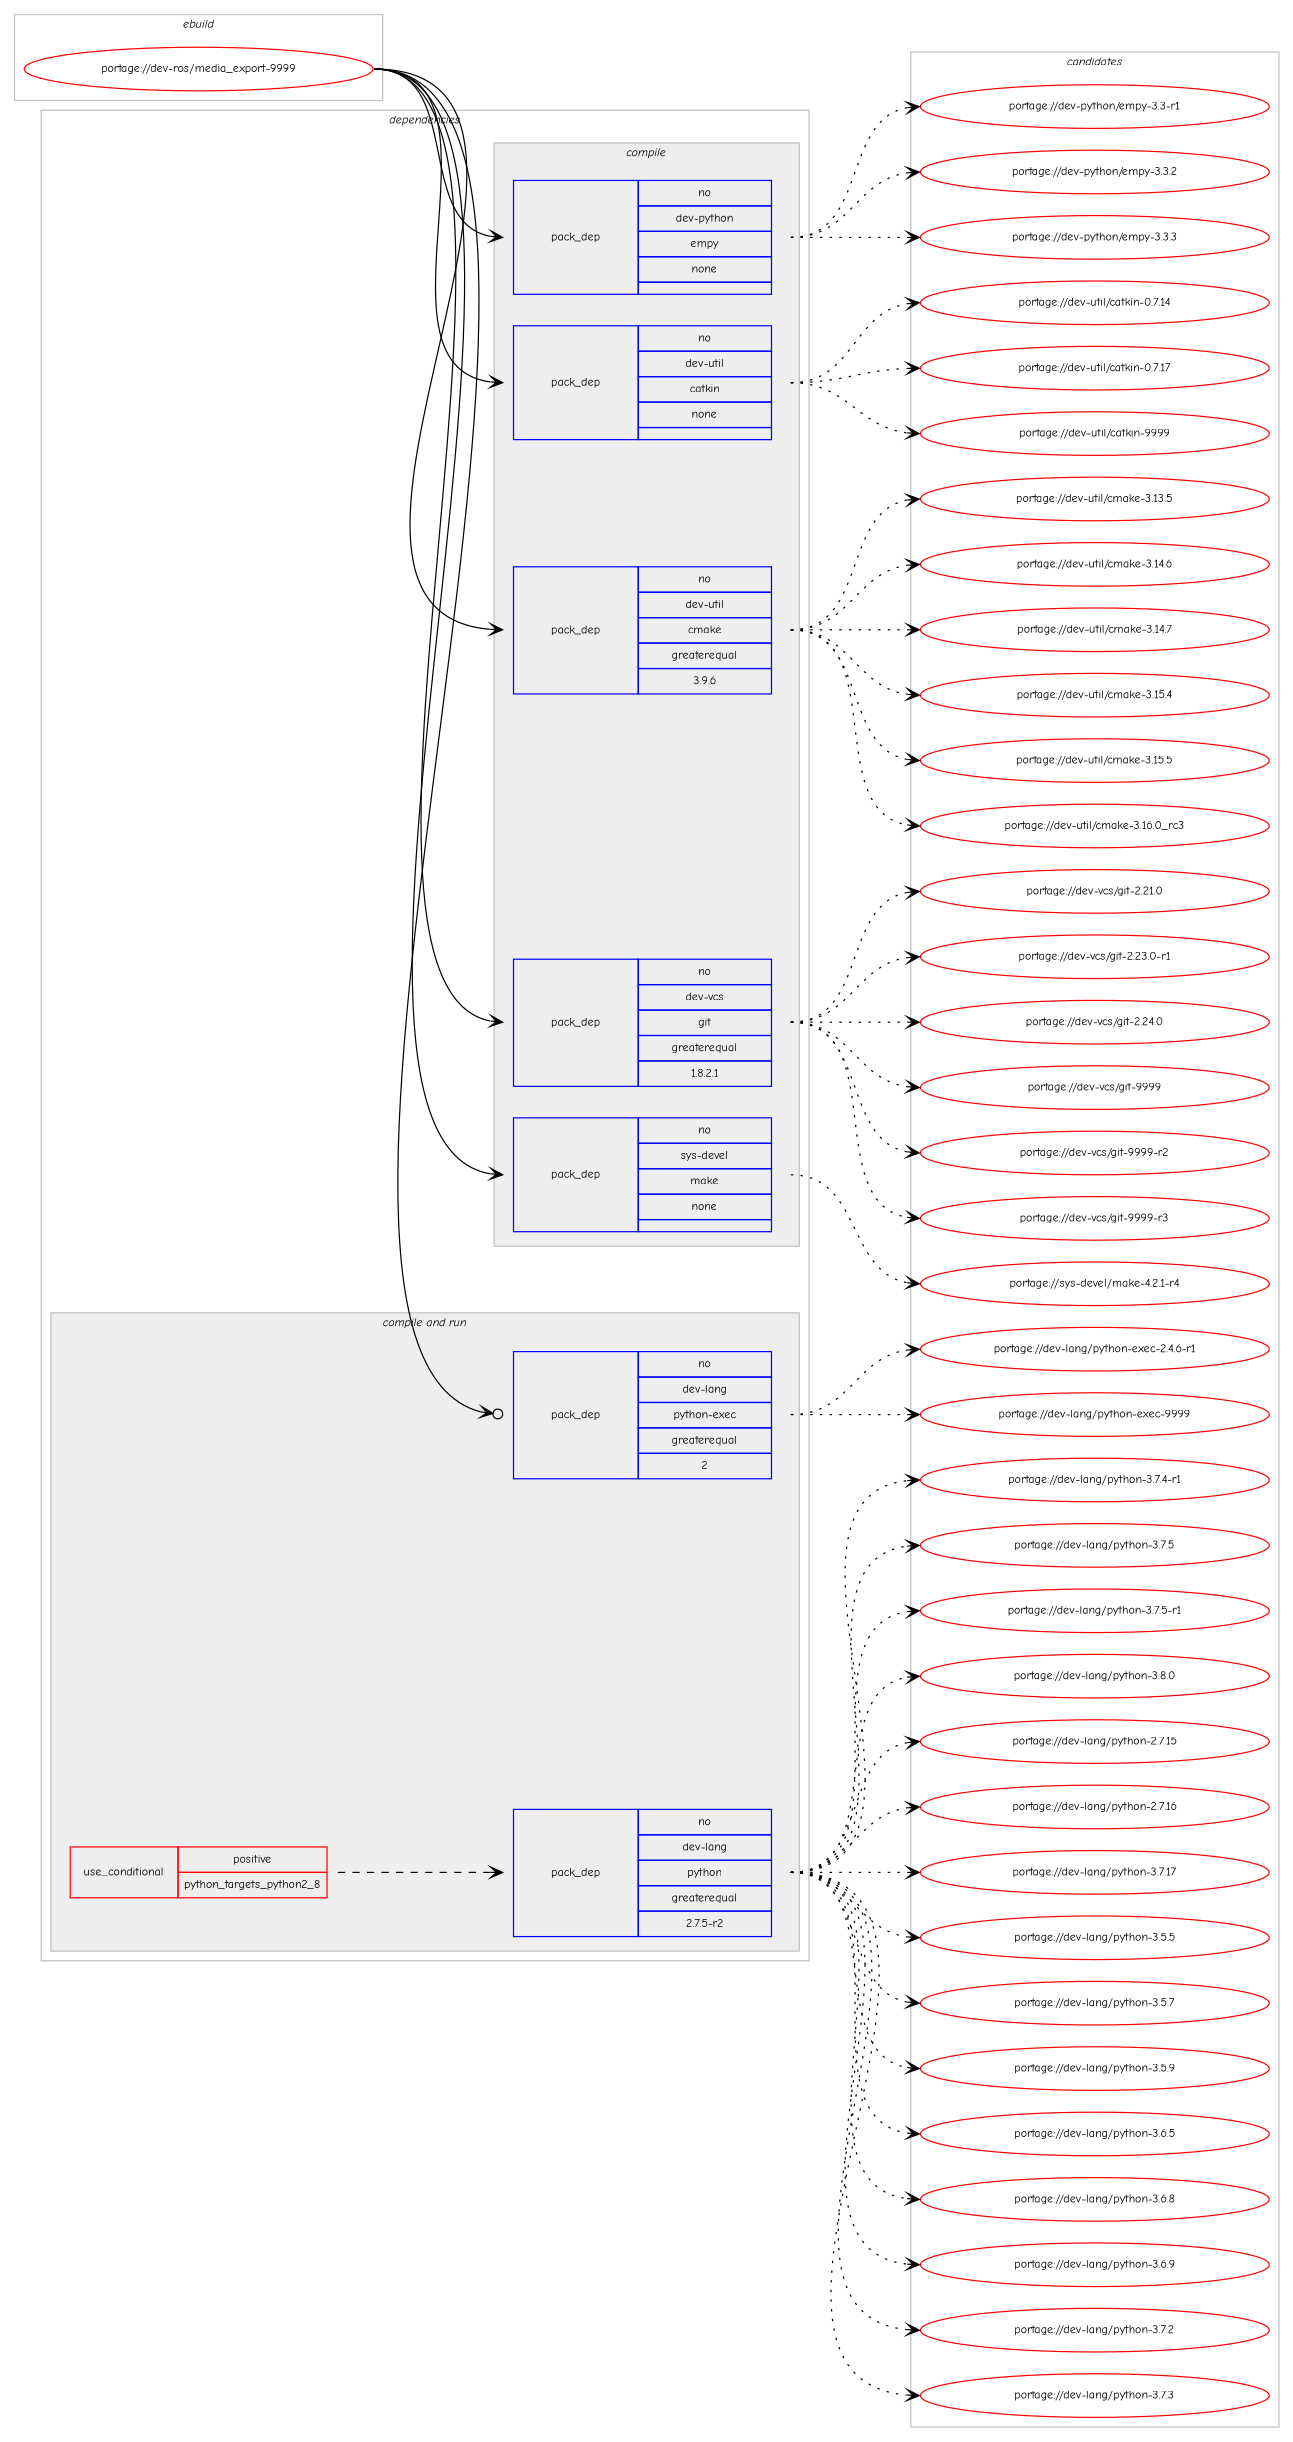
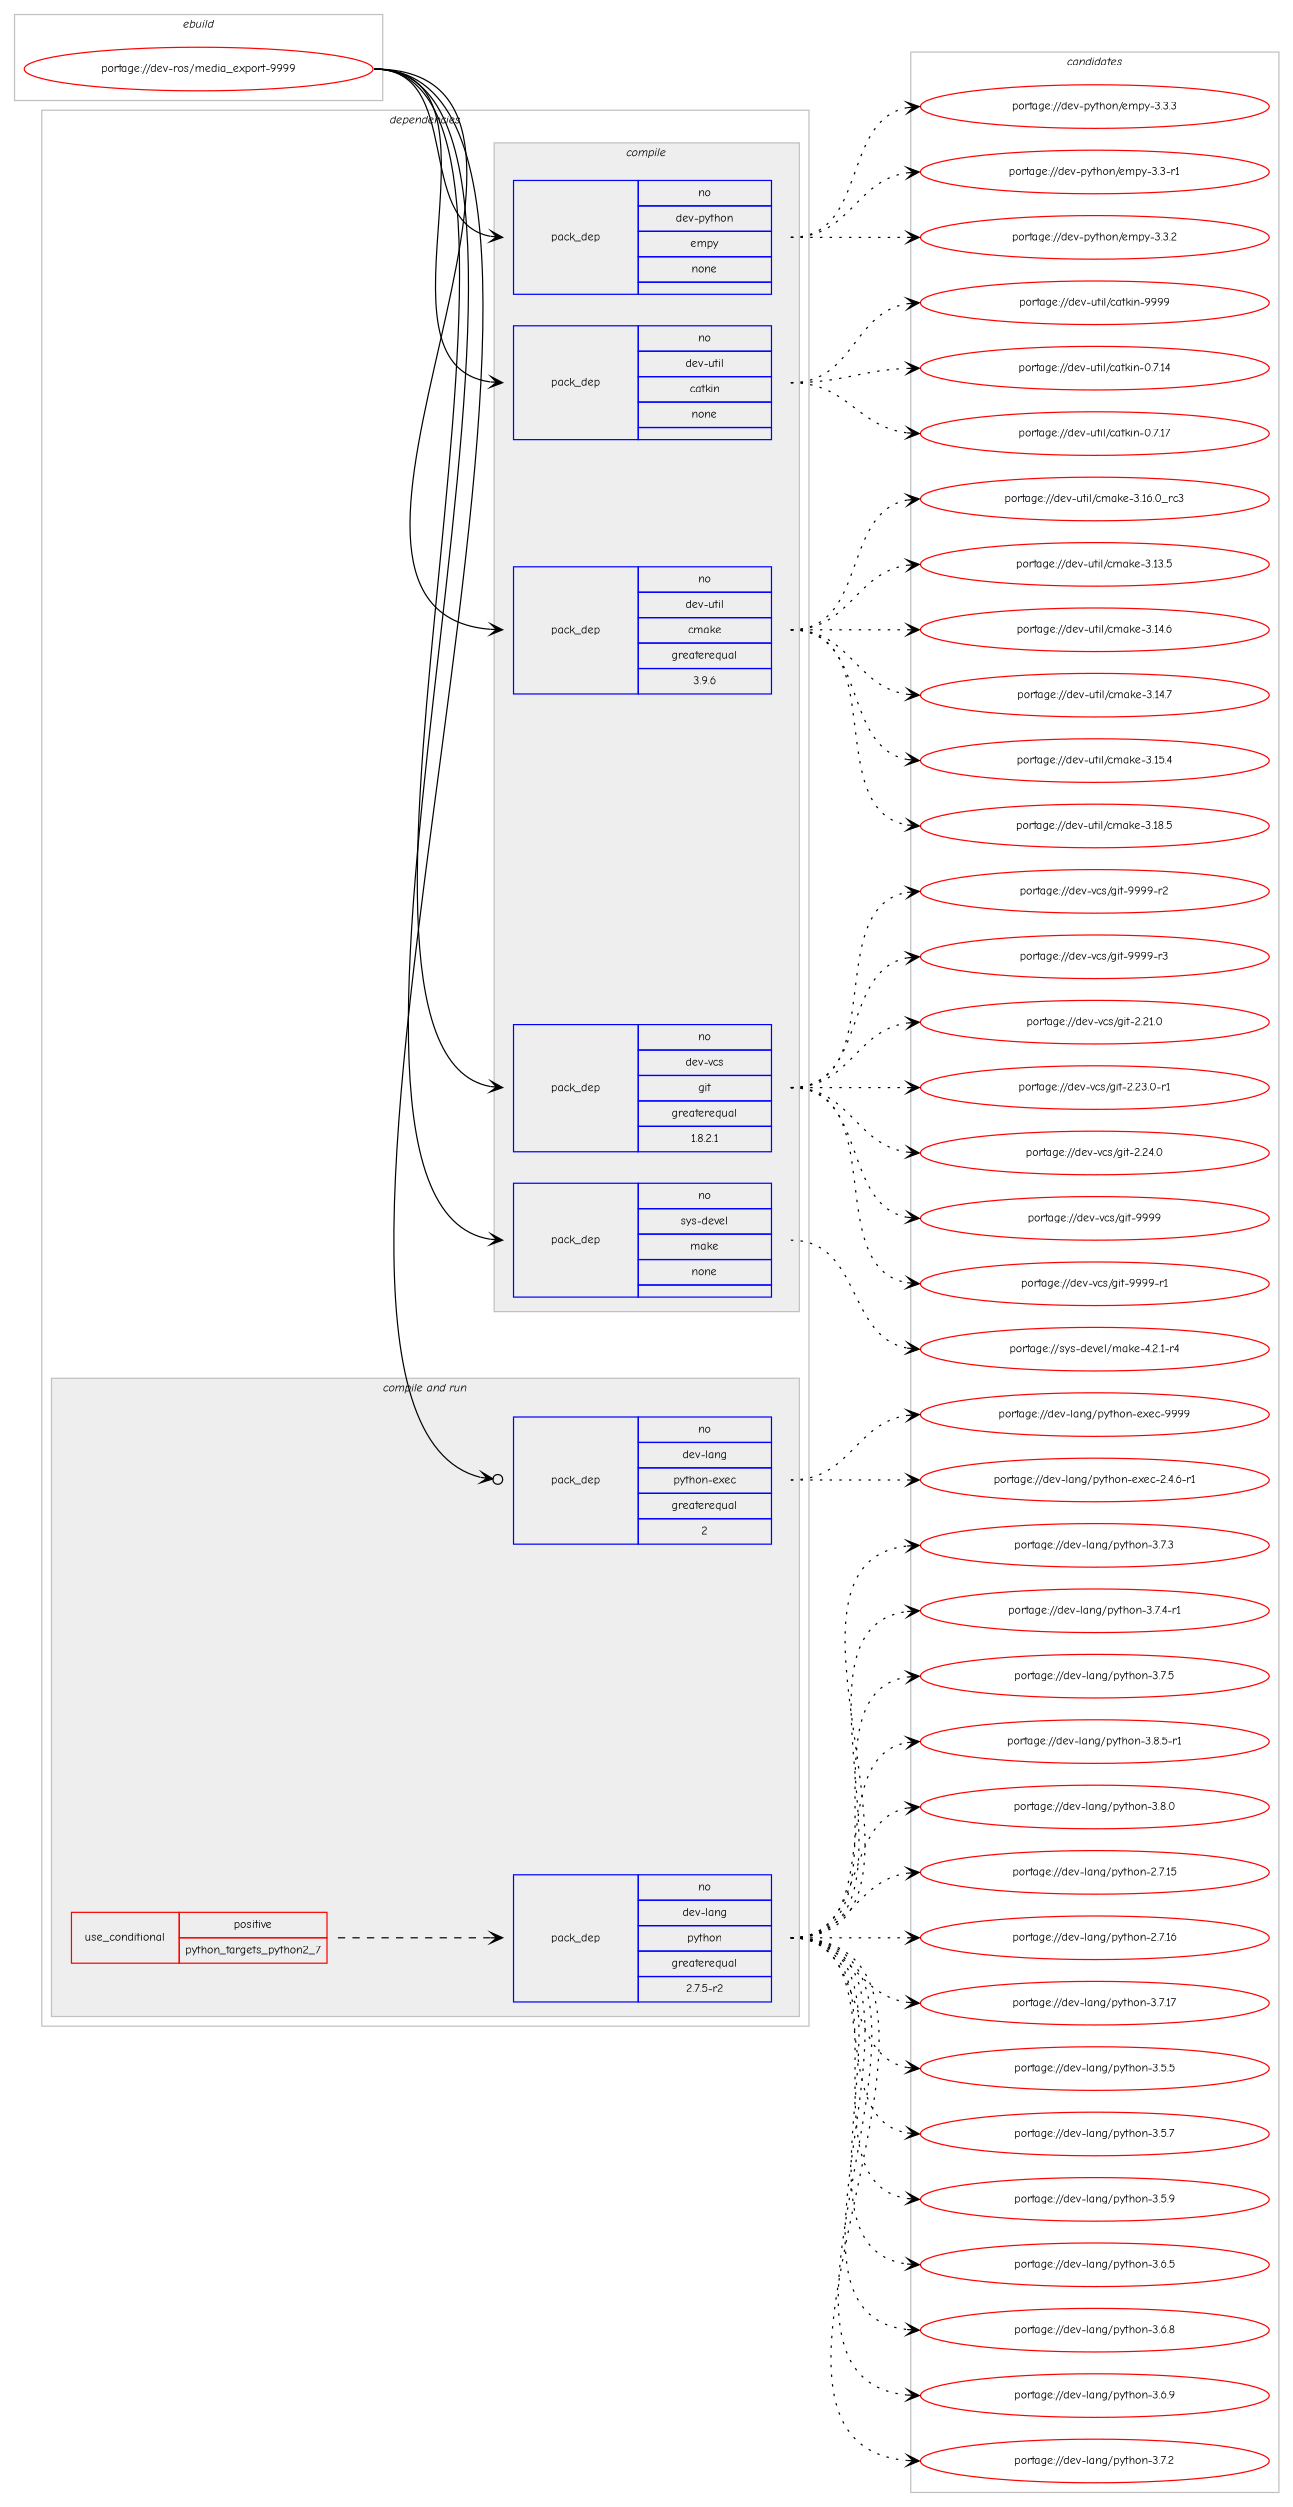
node "portage://dev-util/cmake-3.15.5": label "portage://dev-util/cmake-3.15.5" -> "portage://dev-util/cmake-3.18.5"
node "portage://dev-vcs/git-9999-r1": added
node "portage://dev-lang/python-3.7.5-r1": label "portage://dev-lang/python-3.7.5-r1" -> "portage://dev-lang/python-3.8.5-r1"
node "use_conditional": text "python_targets_python2_8" -> "python_targets_python2_7"
